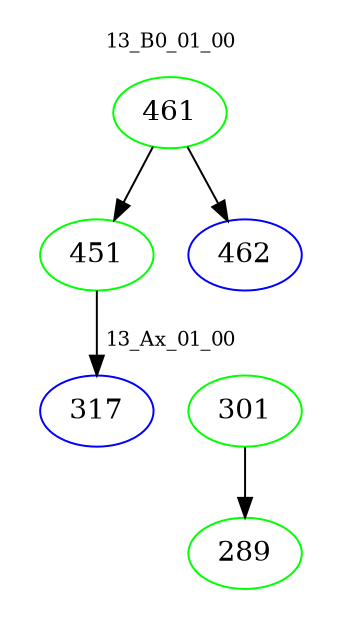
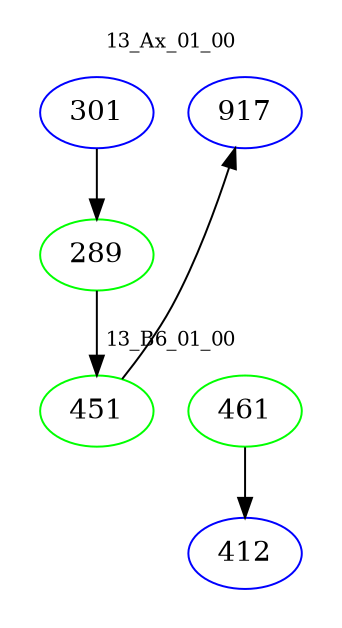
cluster "13_B0_01_00": label "13_B0_01_00" -> "13_B6_01_00"
edge "461" -> "451": now "289" -> "451"
node "462": label "462" -> "412"
node "317": label "317" -> "917"
node "301": color green -> blue
